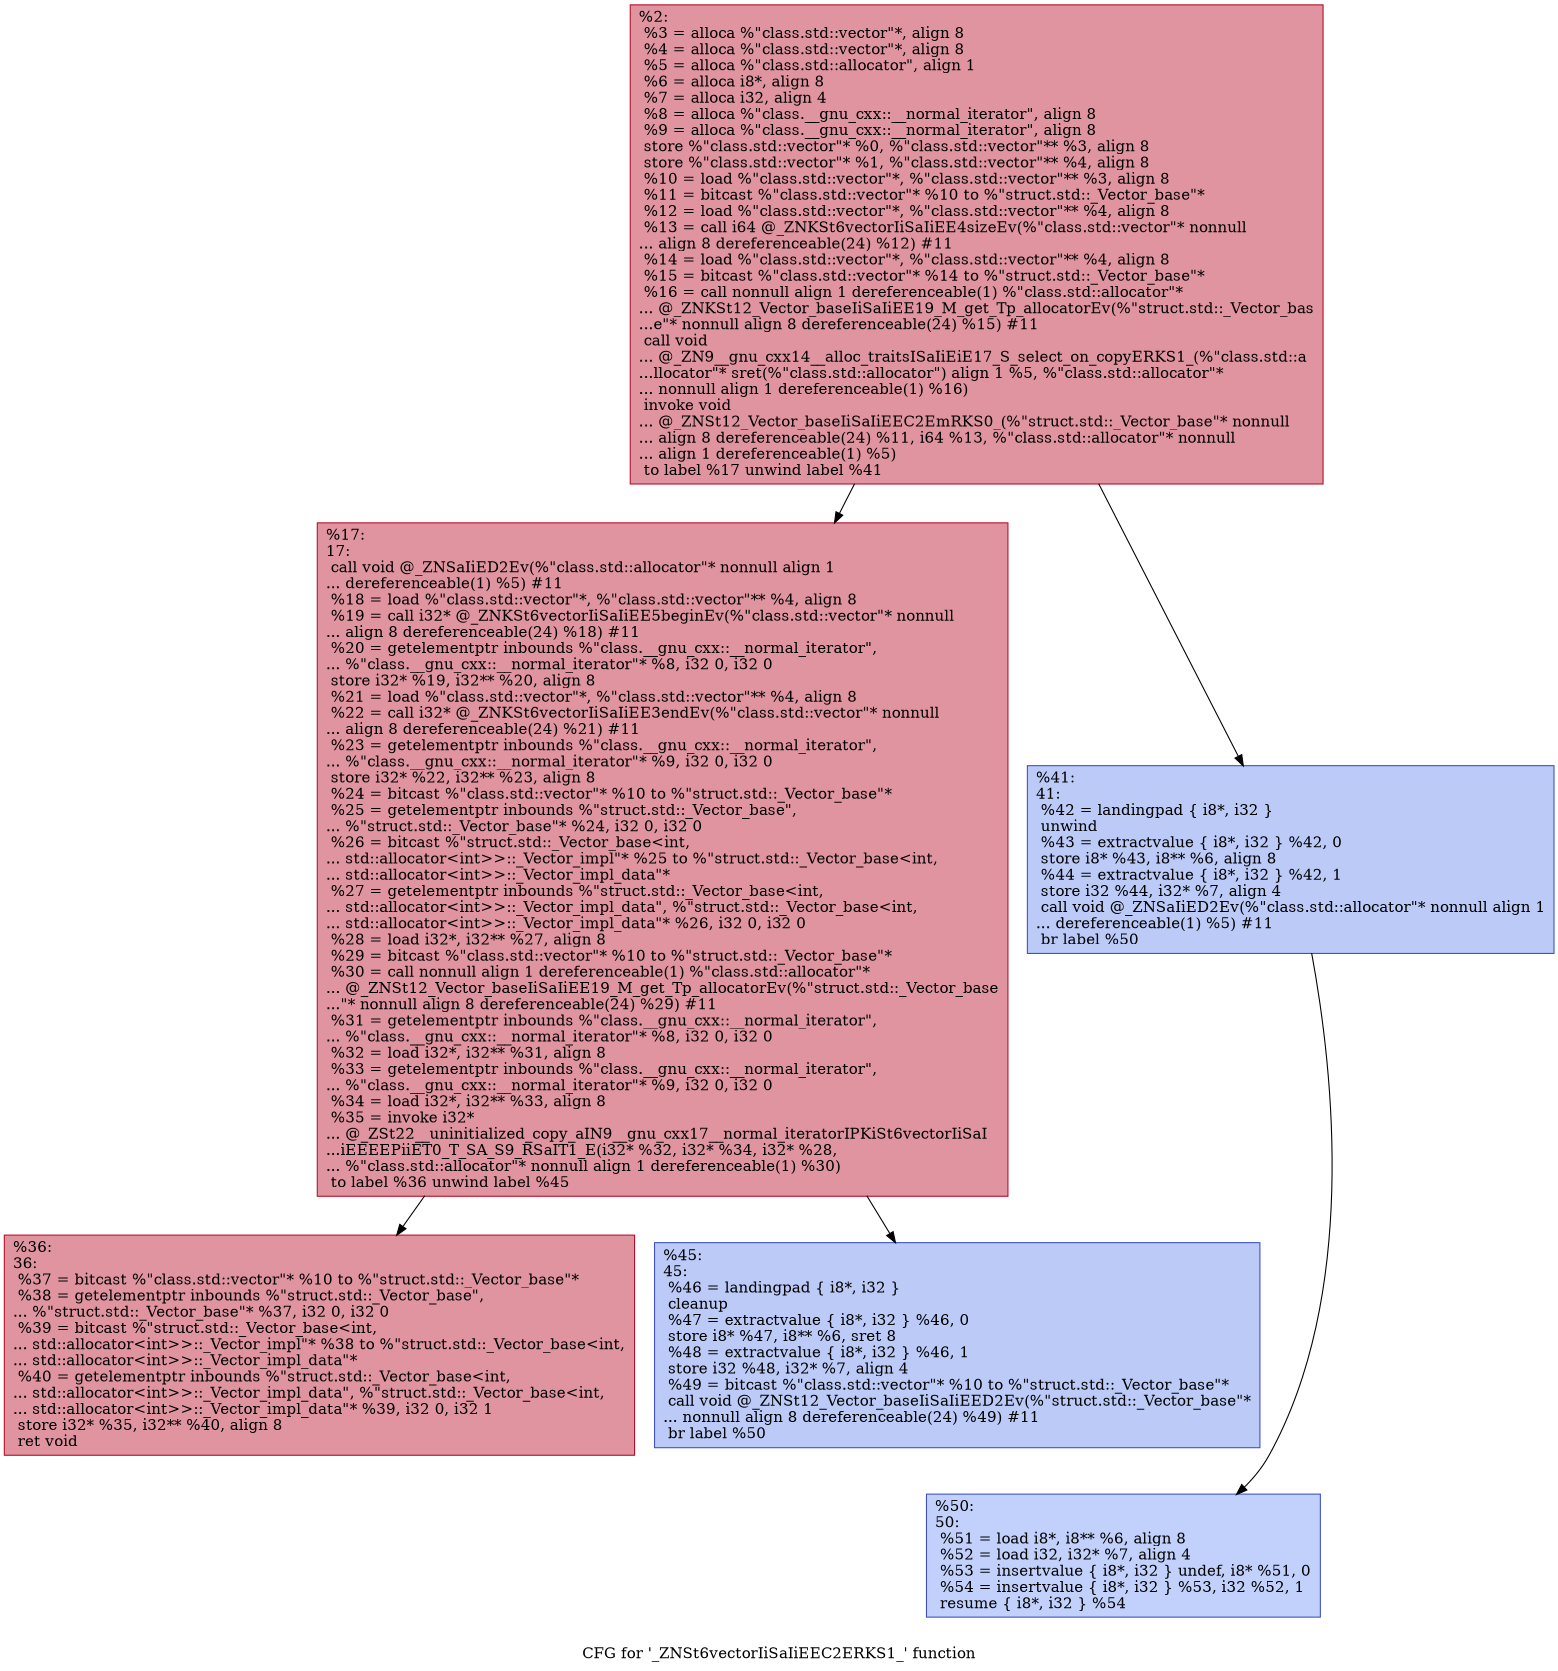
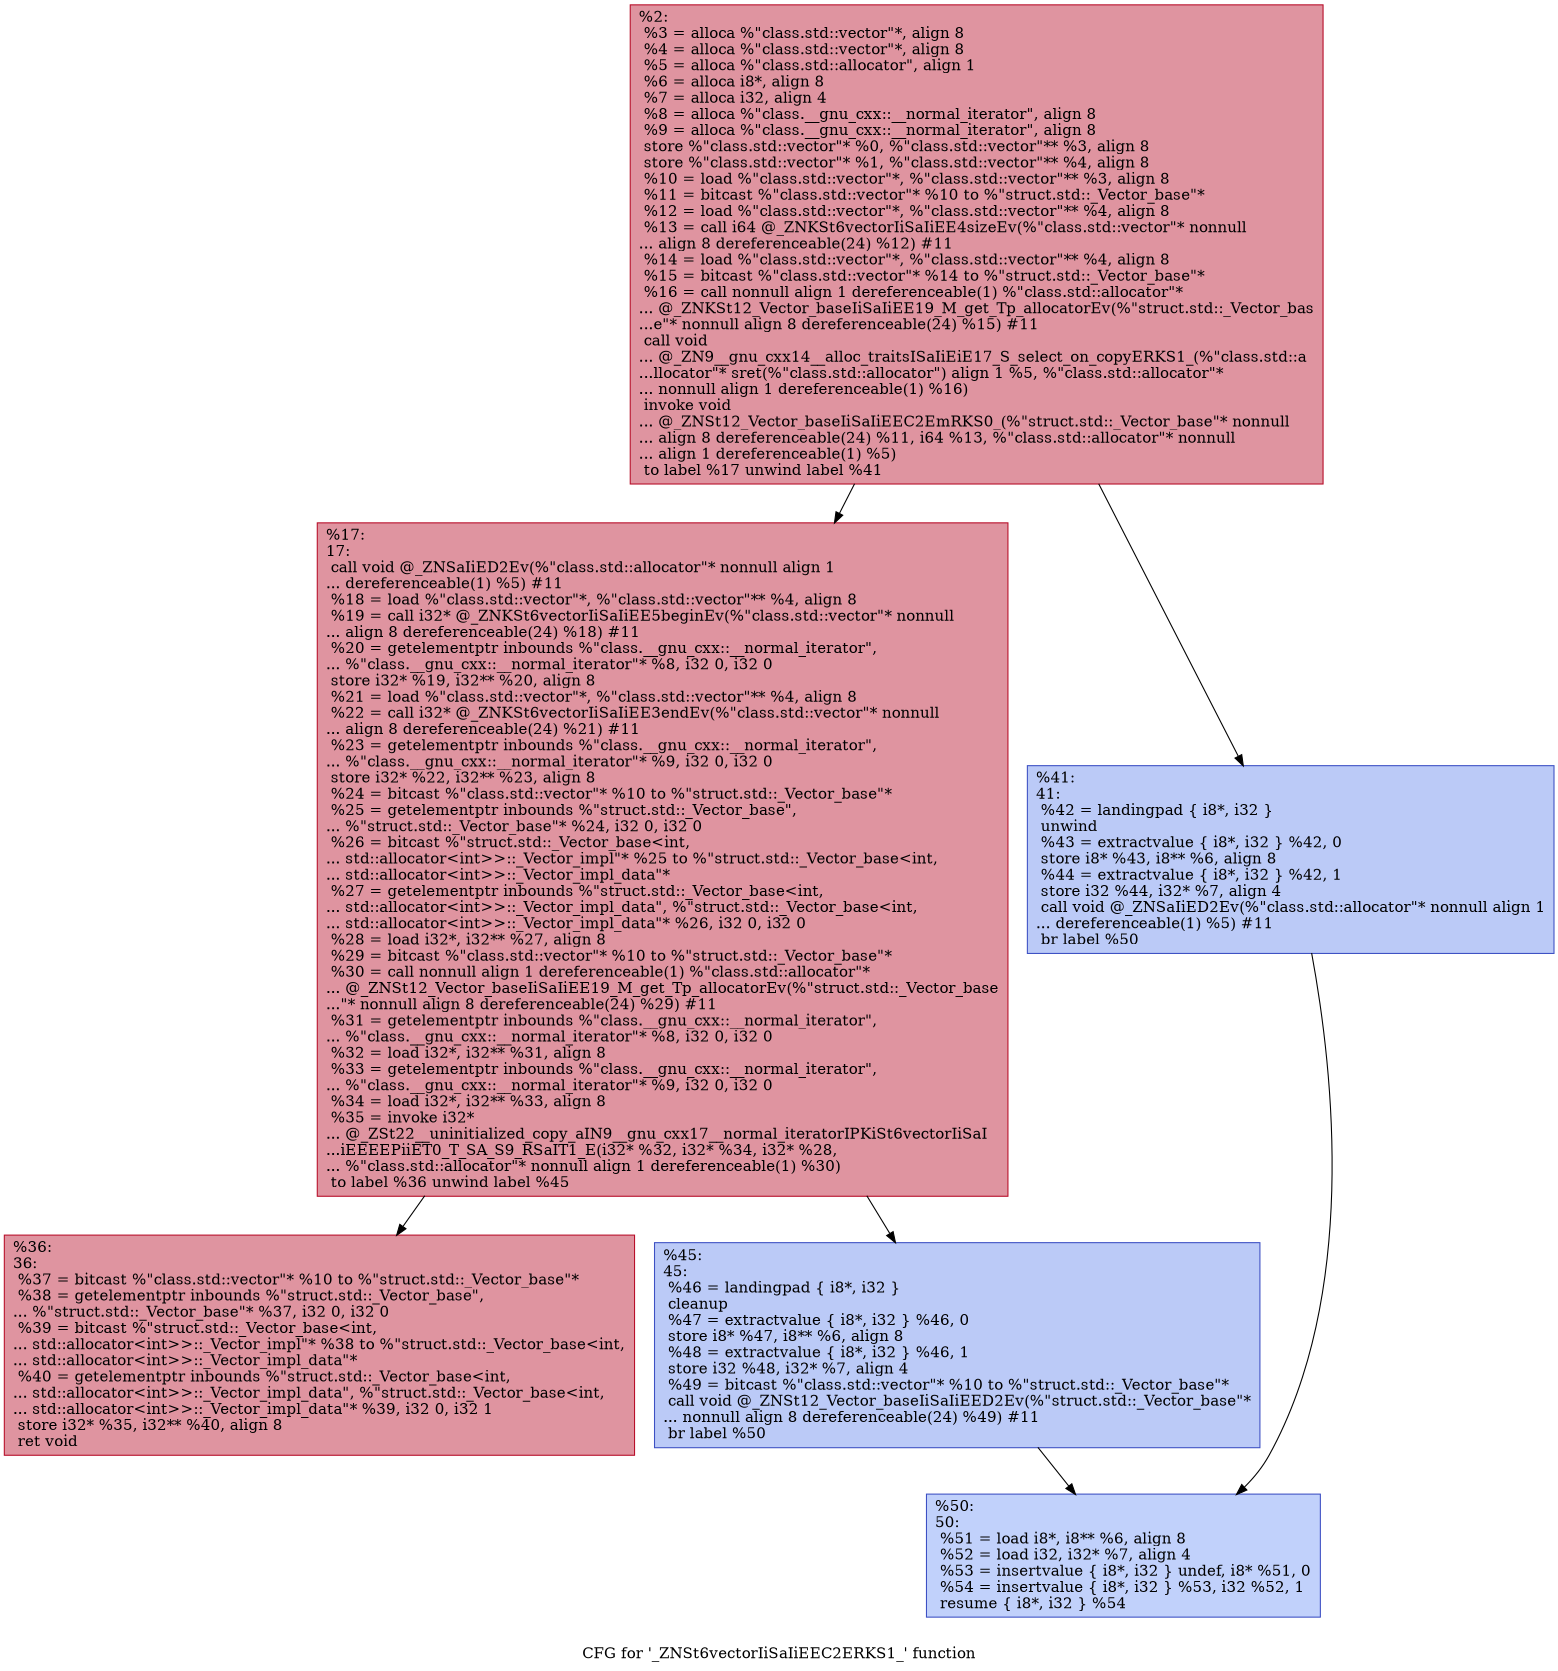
node "%45:": text "store i8* %47, i8** %6, sret 8" -> "store i8* %47, i8** %6, align 8"
edge "%45:" -> "%50:": added
